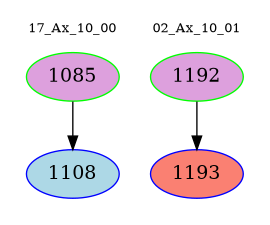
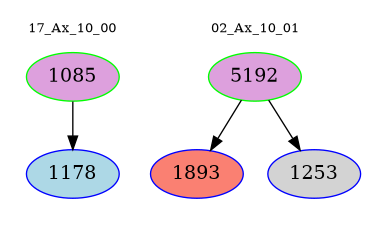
node "1192": label "1192" -> "5192"
node "1108": label "1108" -> "1178"
node "1193": label "1193" -> "1893"
node "1253": added
